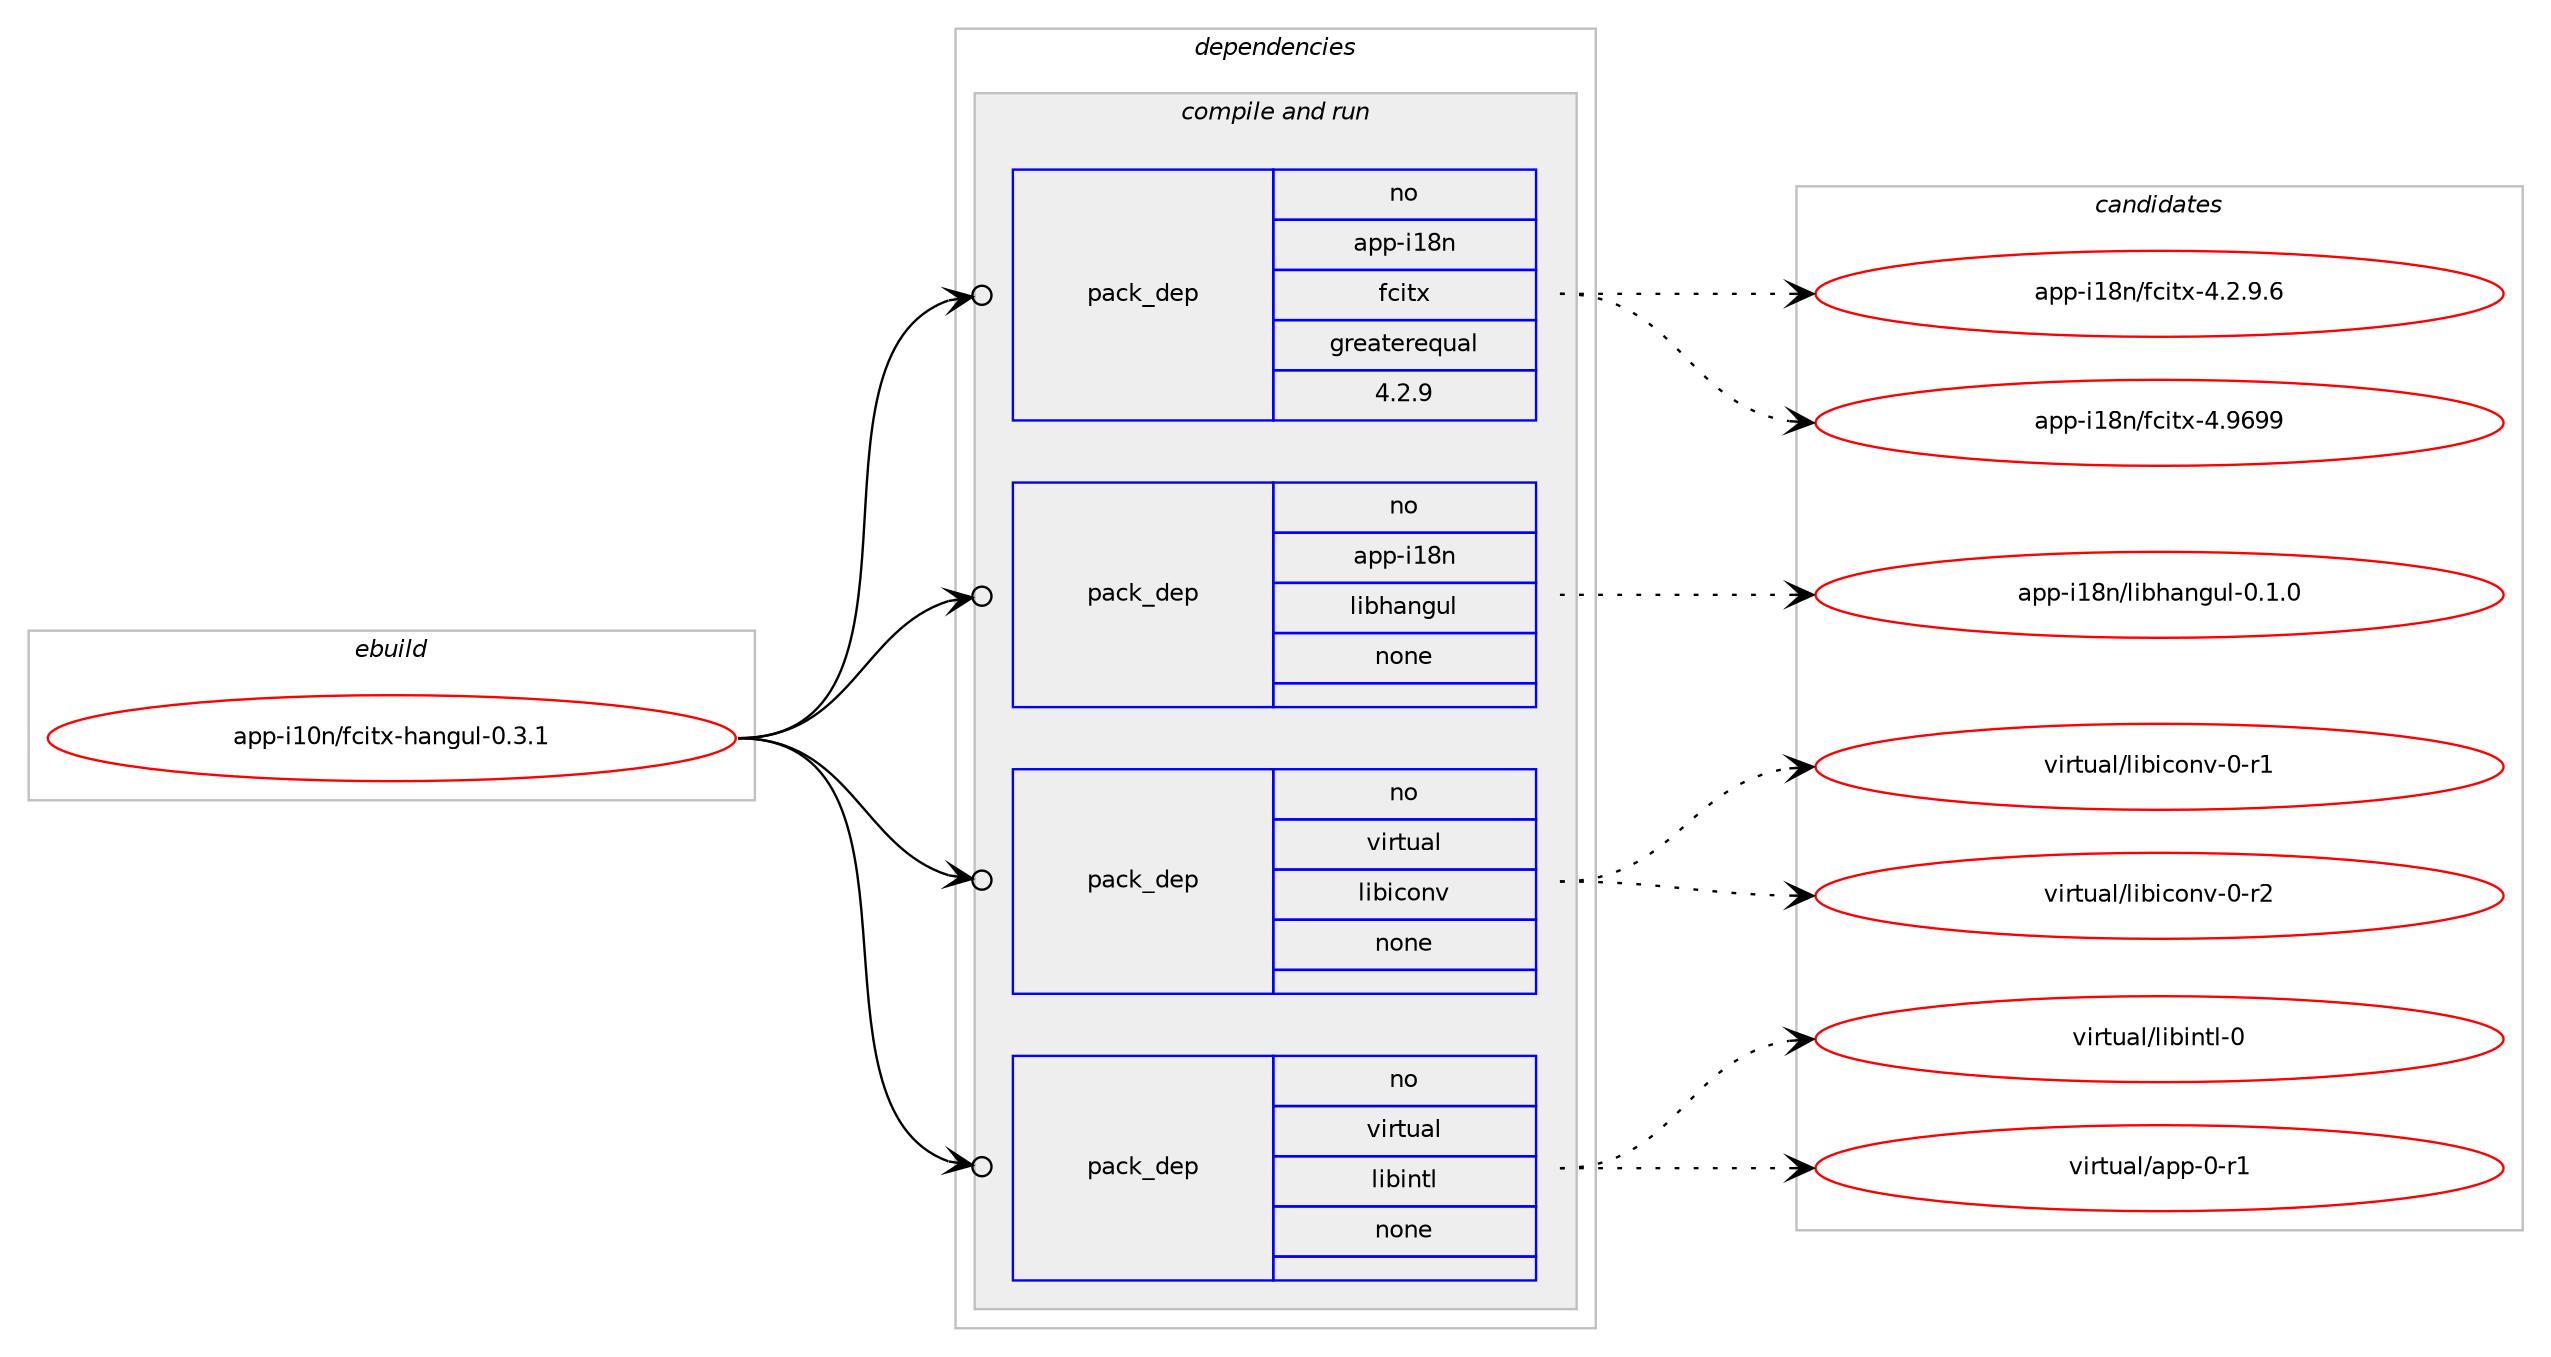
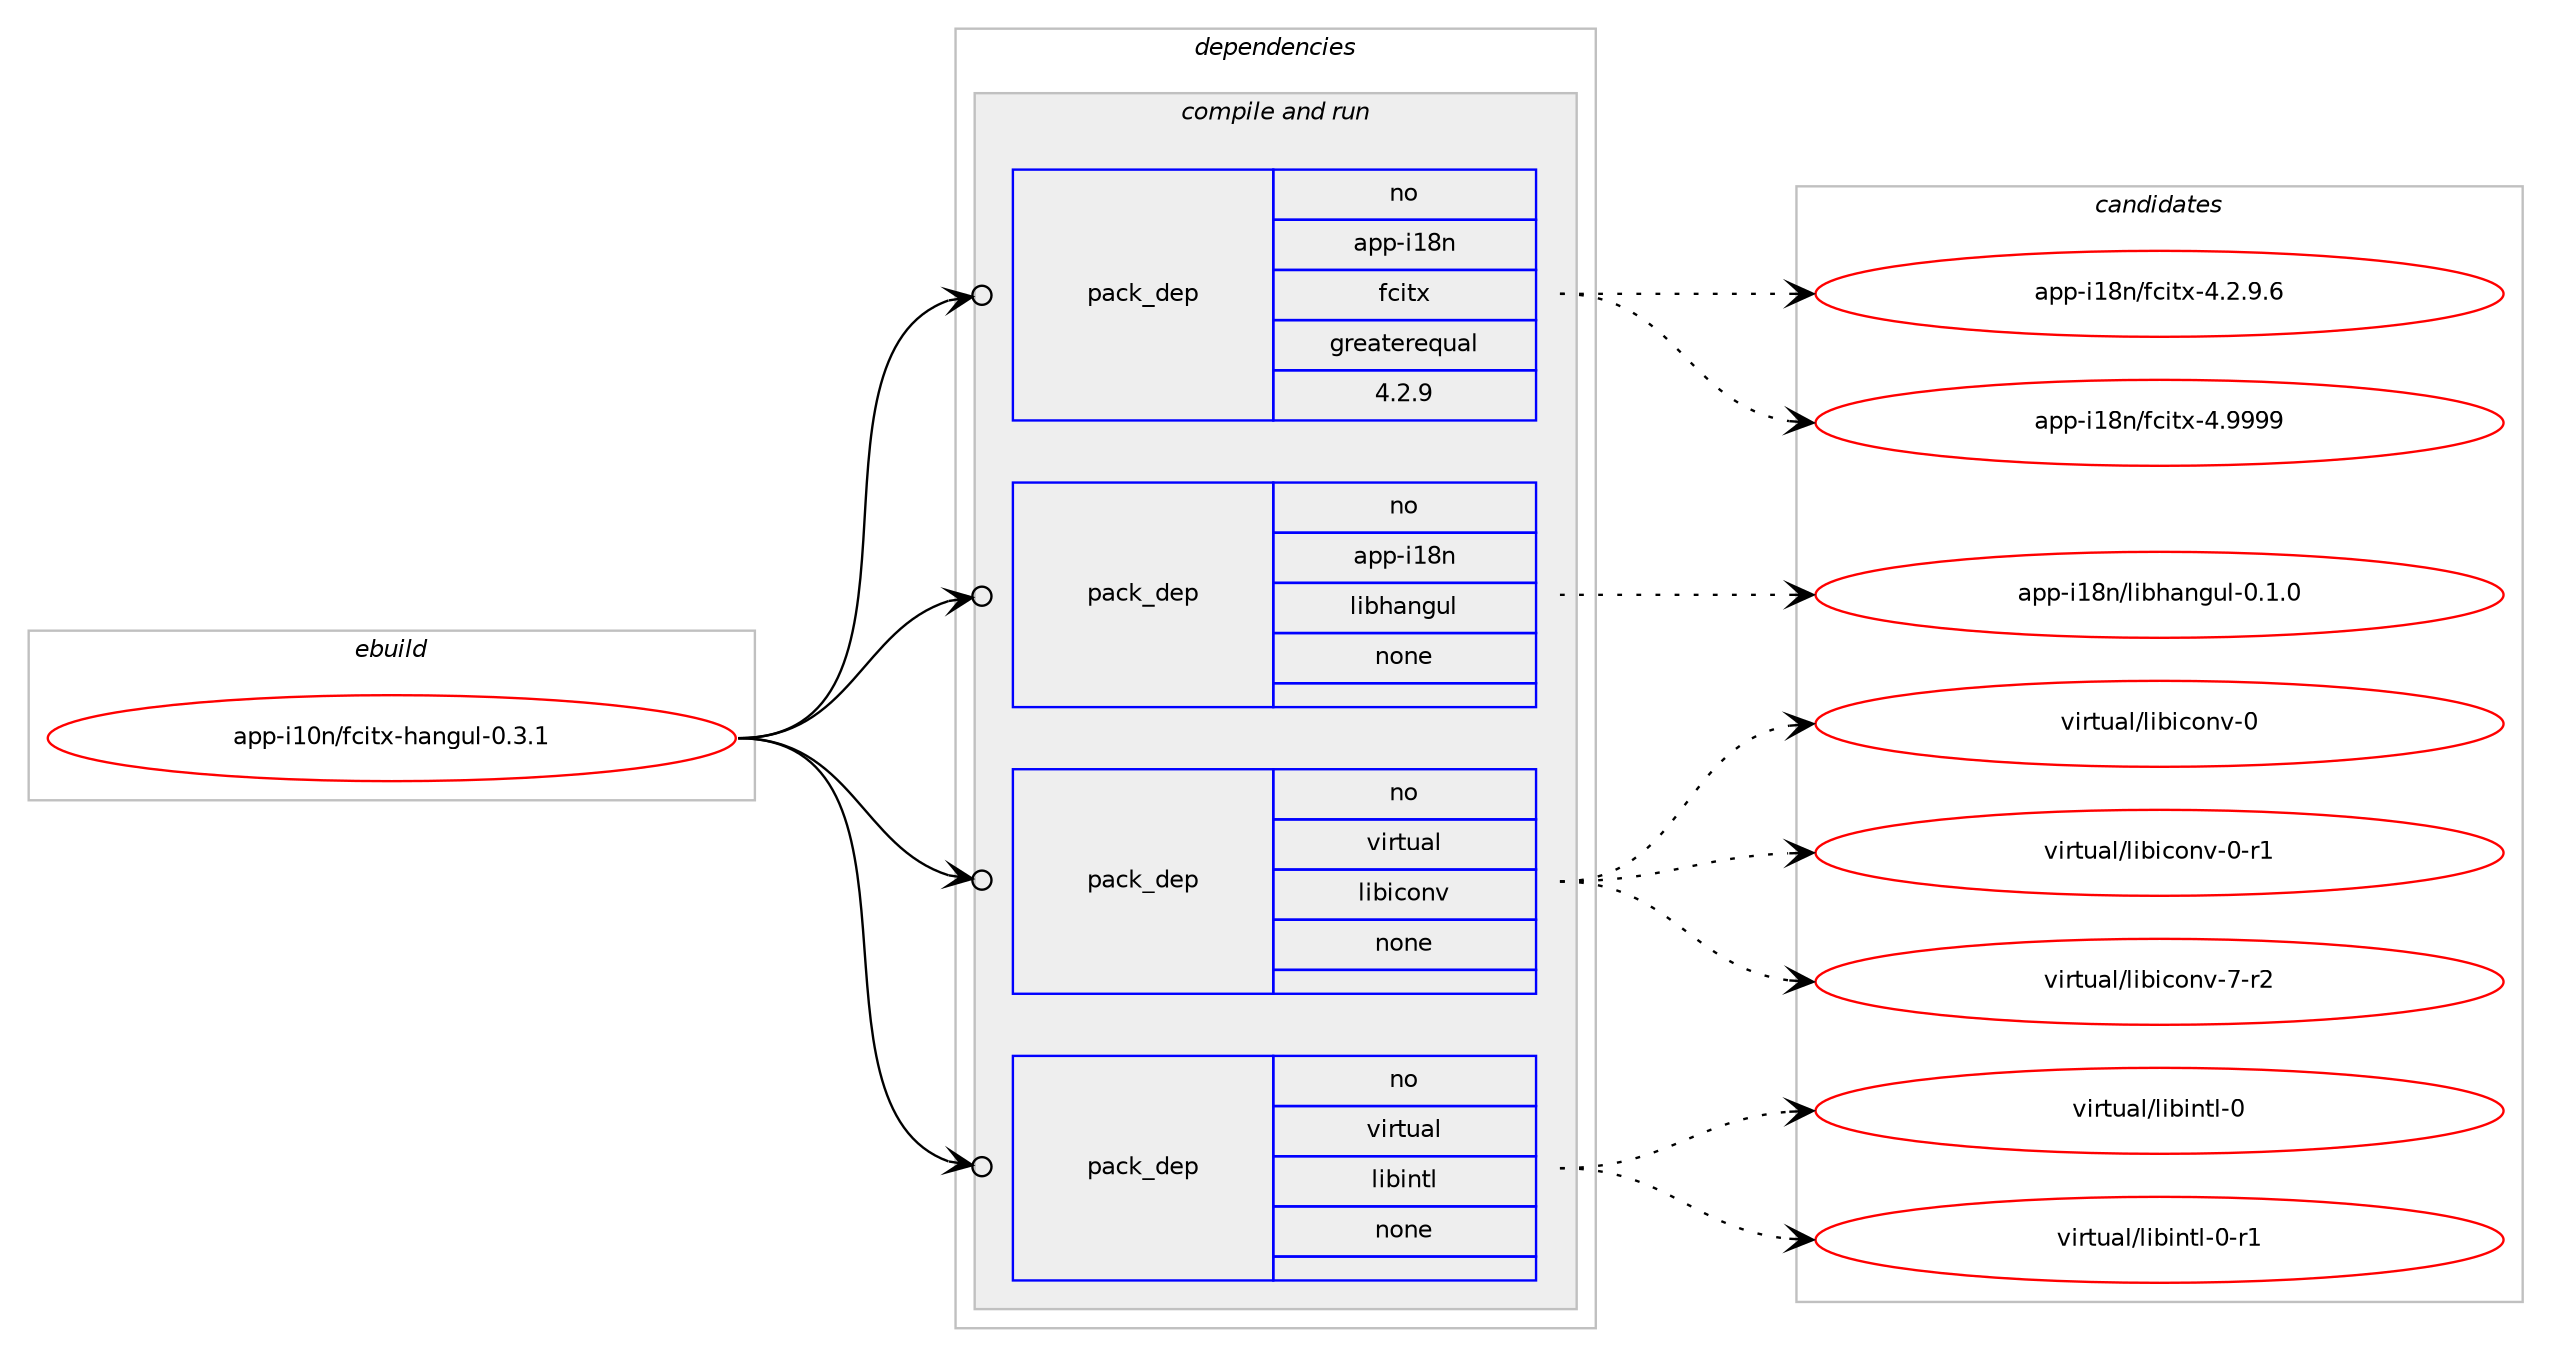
node "app-i18n/fcitx-4.9699": label "app-i18n/fcitx-4.9699" -> "app-i18n/fcitx-4.9999"
node "virtual/libiconv-0": added
node "virtual/libiconv-0-r2": label "virtual/libiconv-0-r2" -> "virtual/libiconv-7-r2"
node "virtual/app-0-r1": label "virtual/app-0-r1" -> "virtual/libintl-0-r1"
